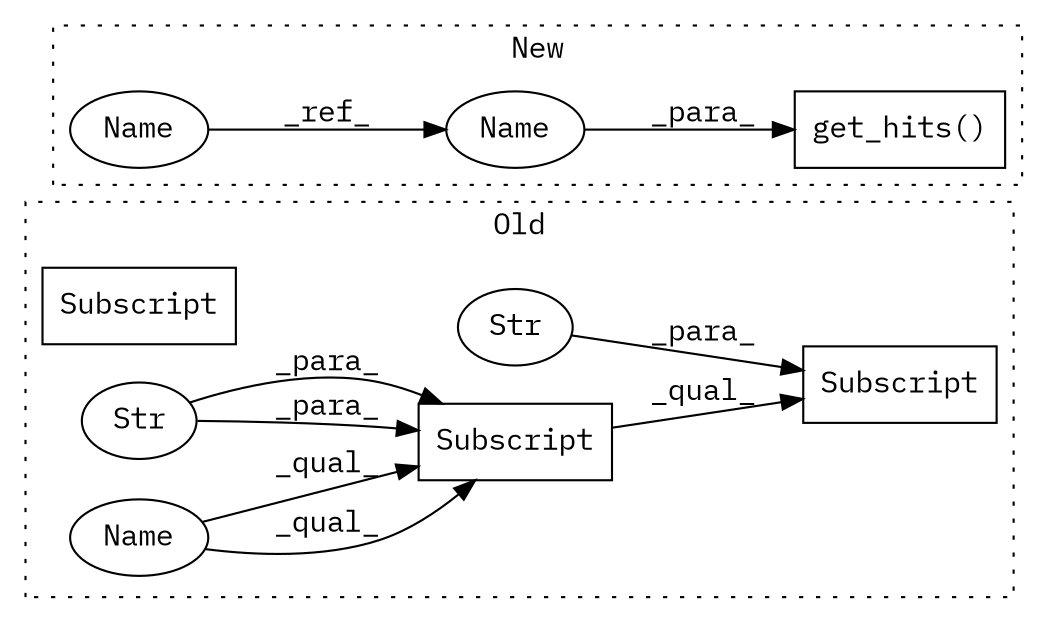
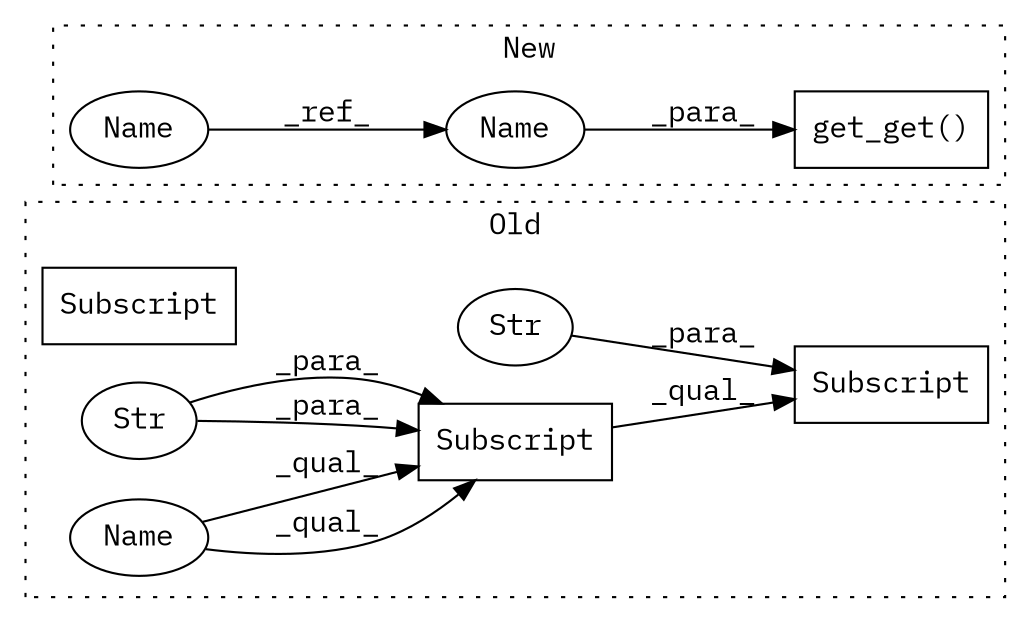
node "get_hits()": label "get_hits()" -> "get_get()"
